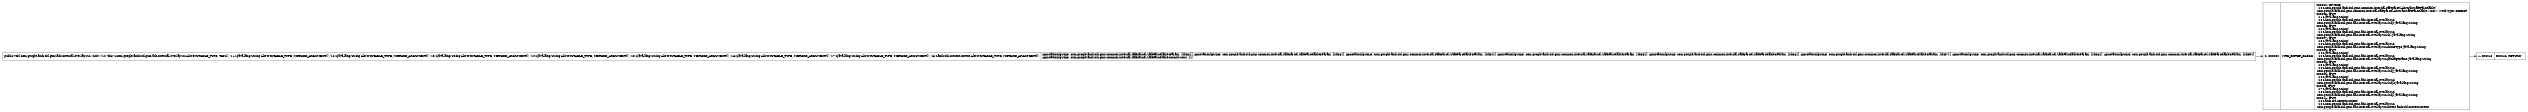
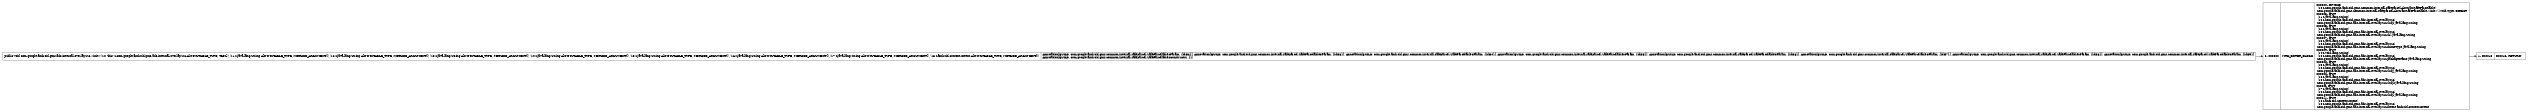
node "0: 0x0000": text "(r4 I:java.lang.String)" -> "(r4 I:void.lang.String)"
